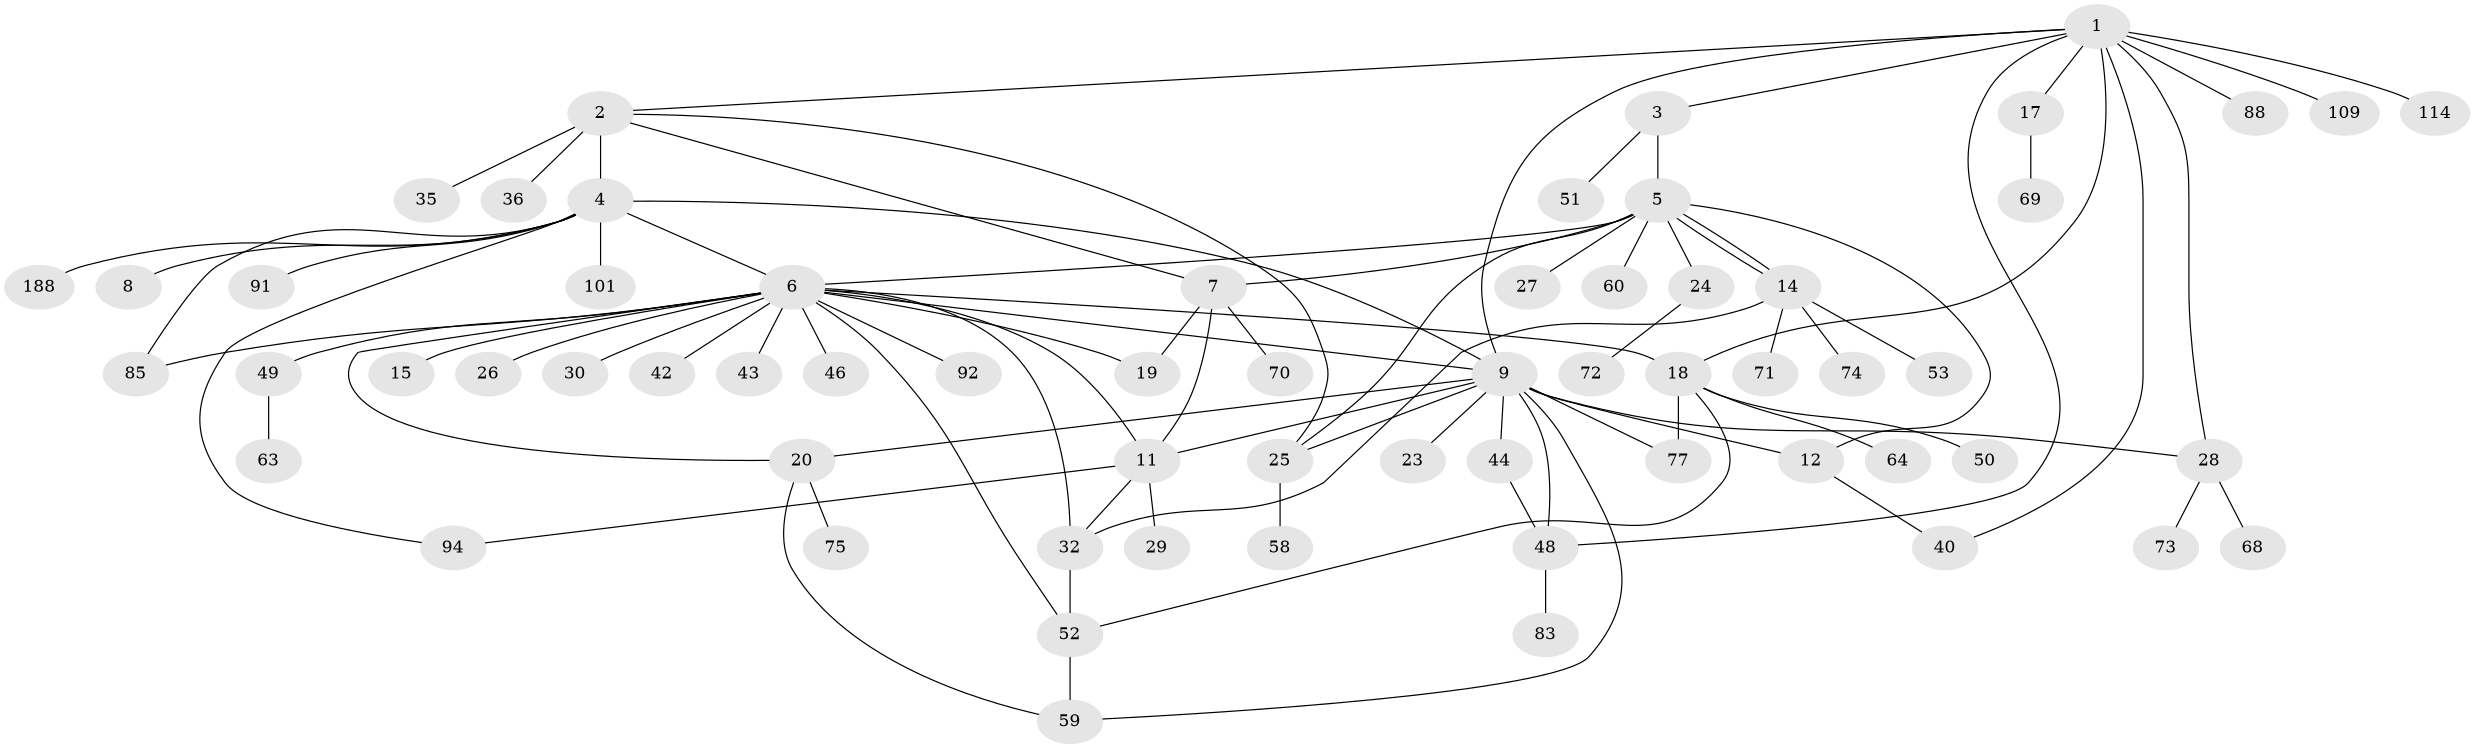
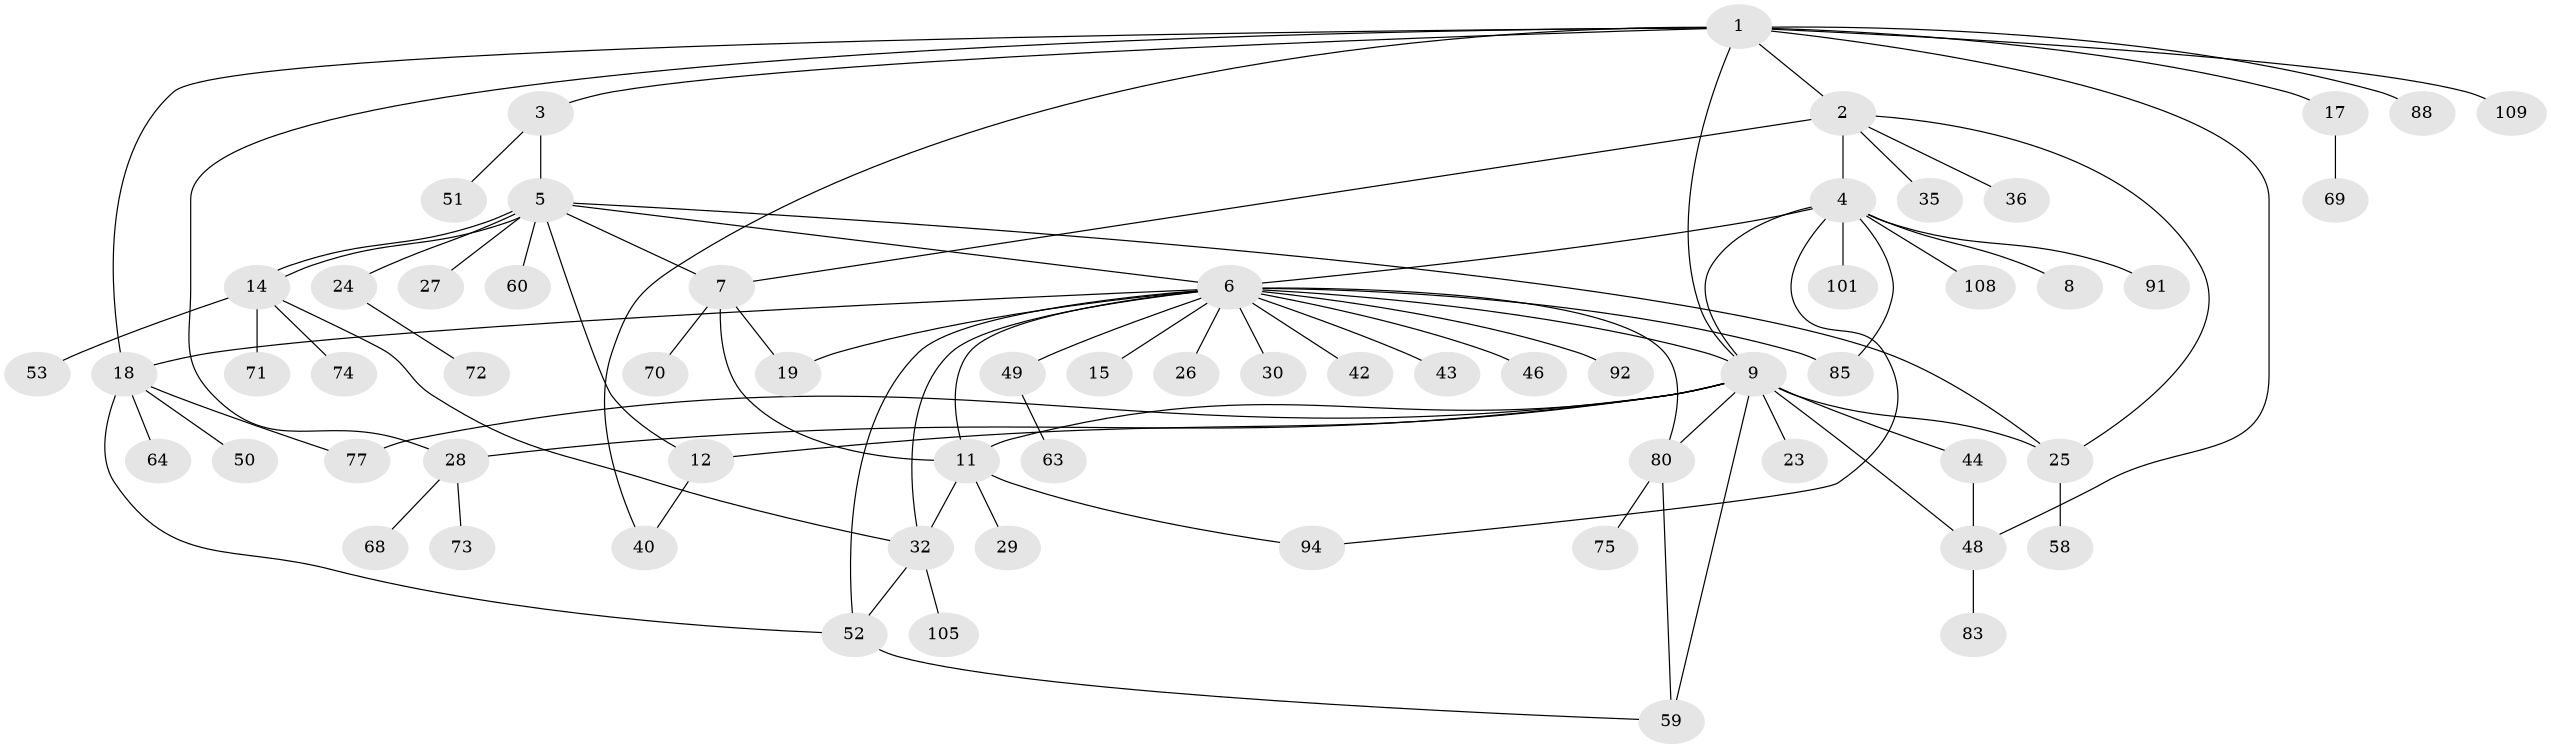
node "114": removed
node "188": label "188" -> "108"
node "20": label "20" -> "80"
node "105": added
